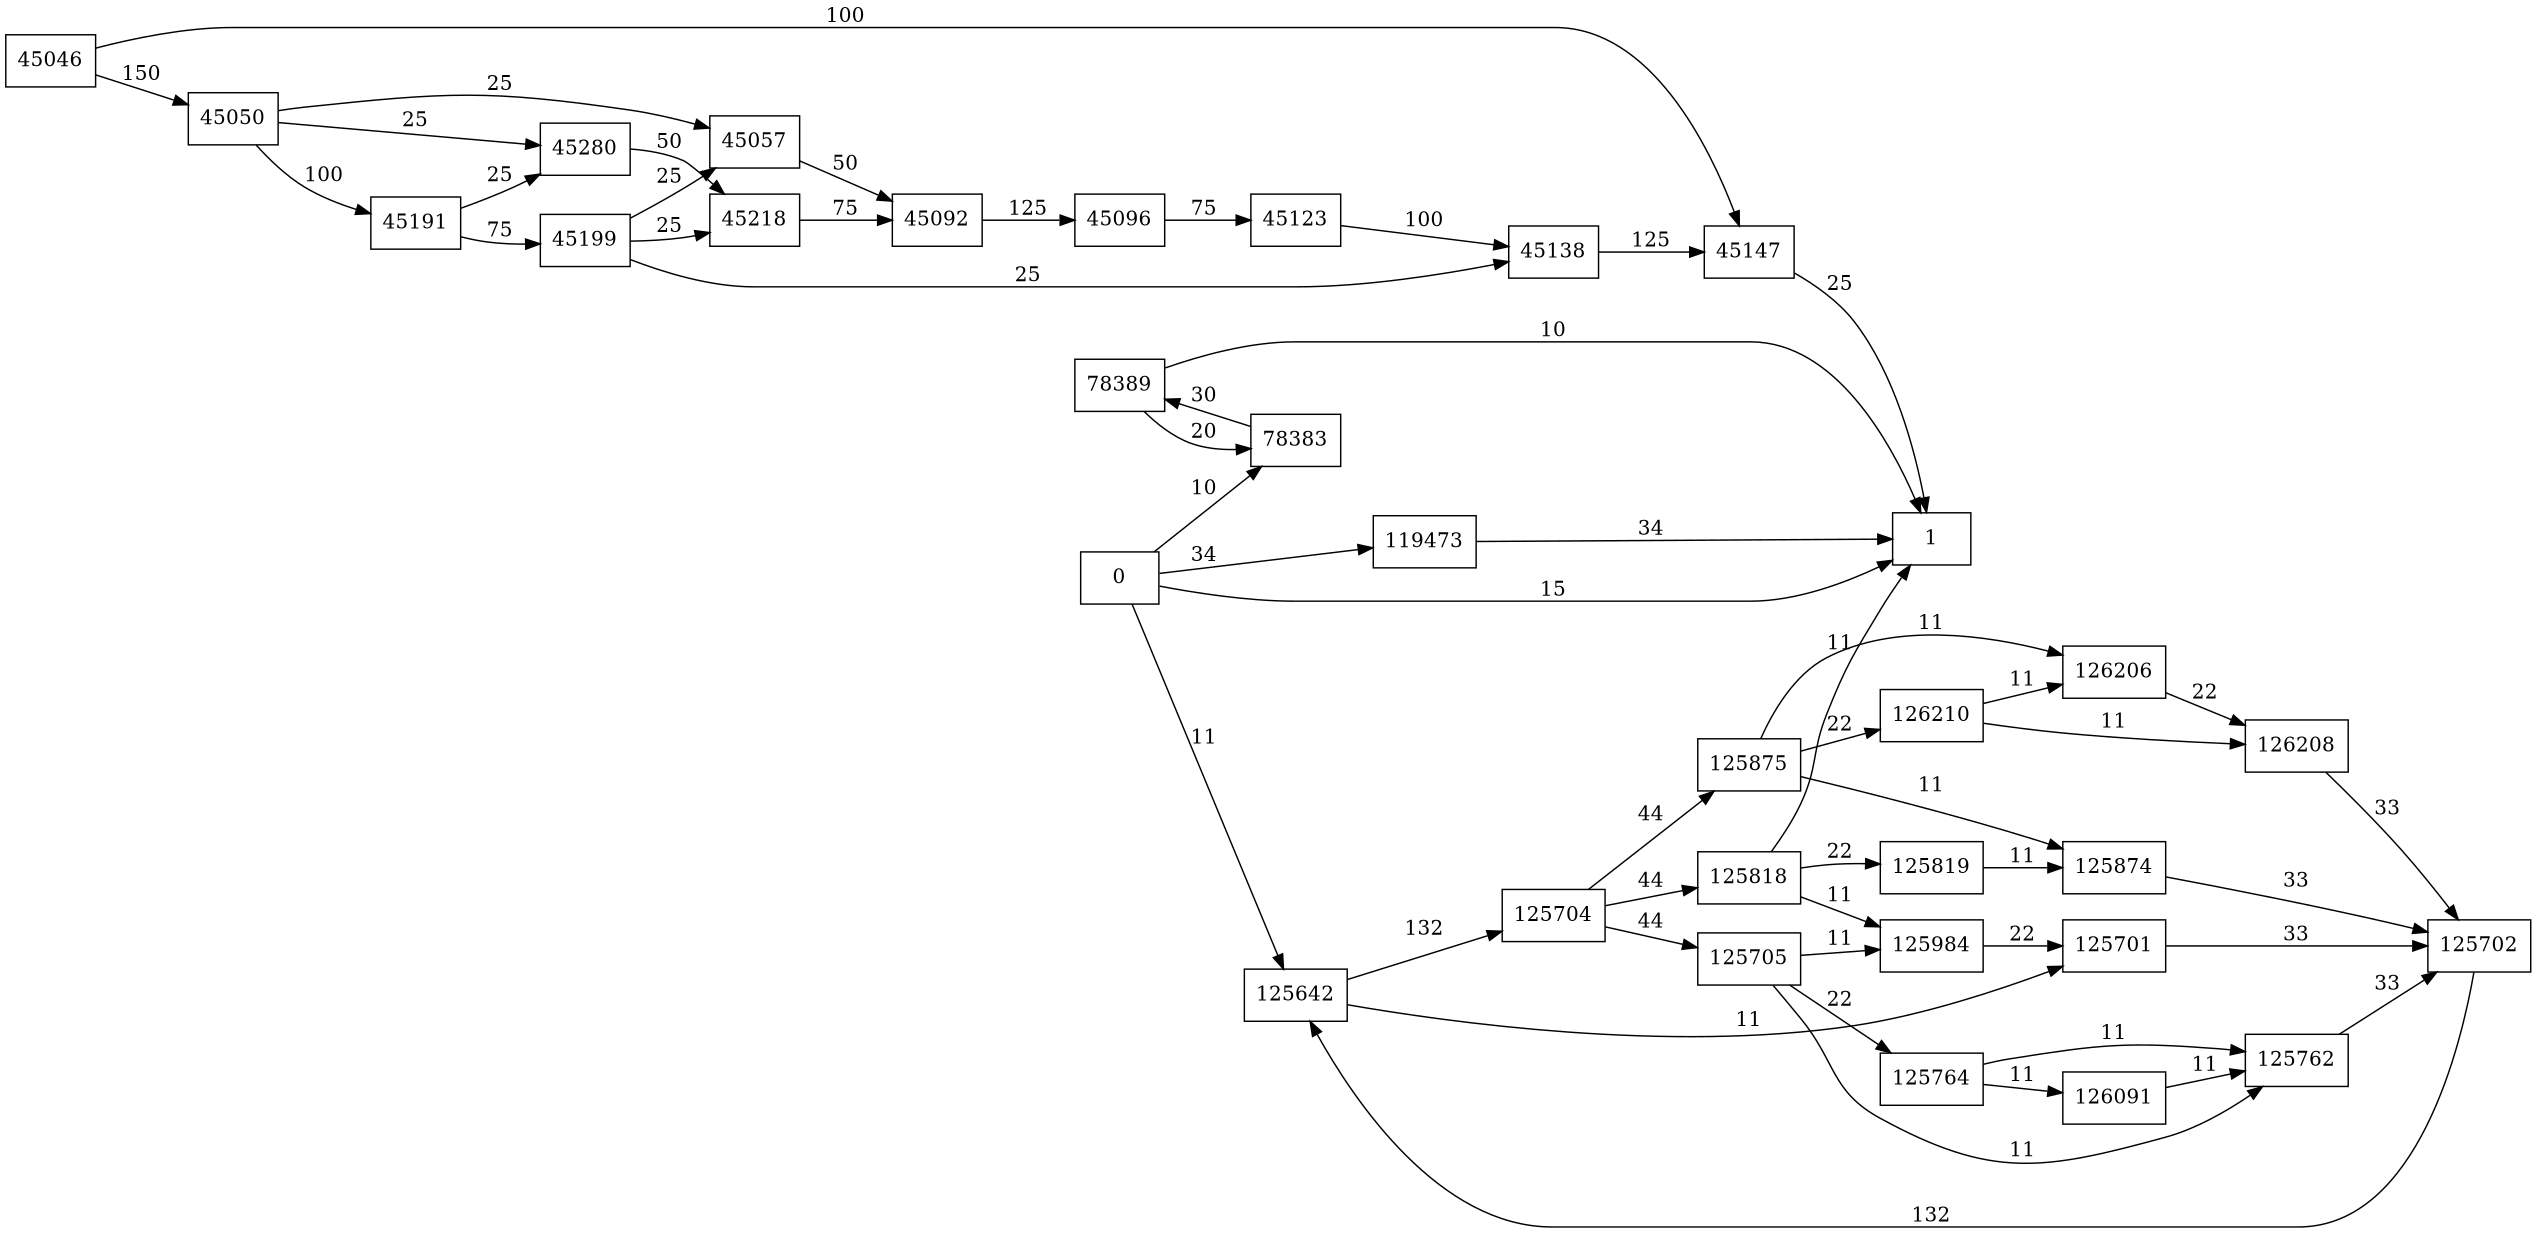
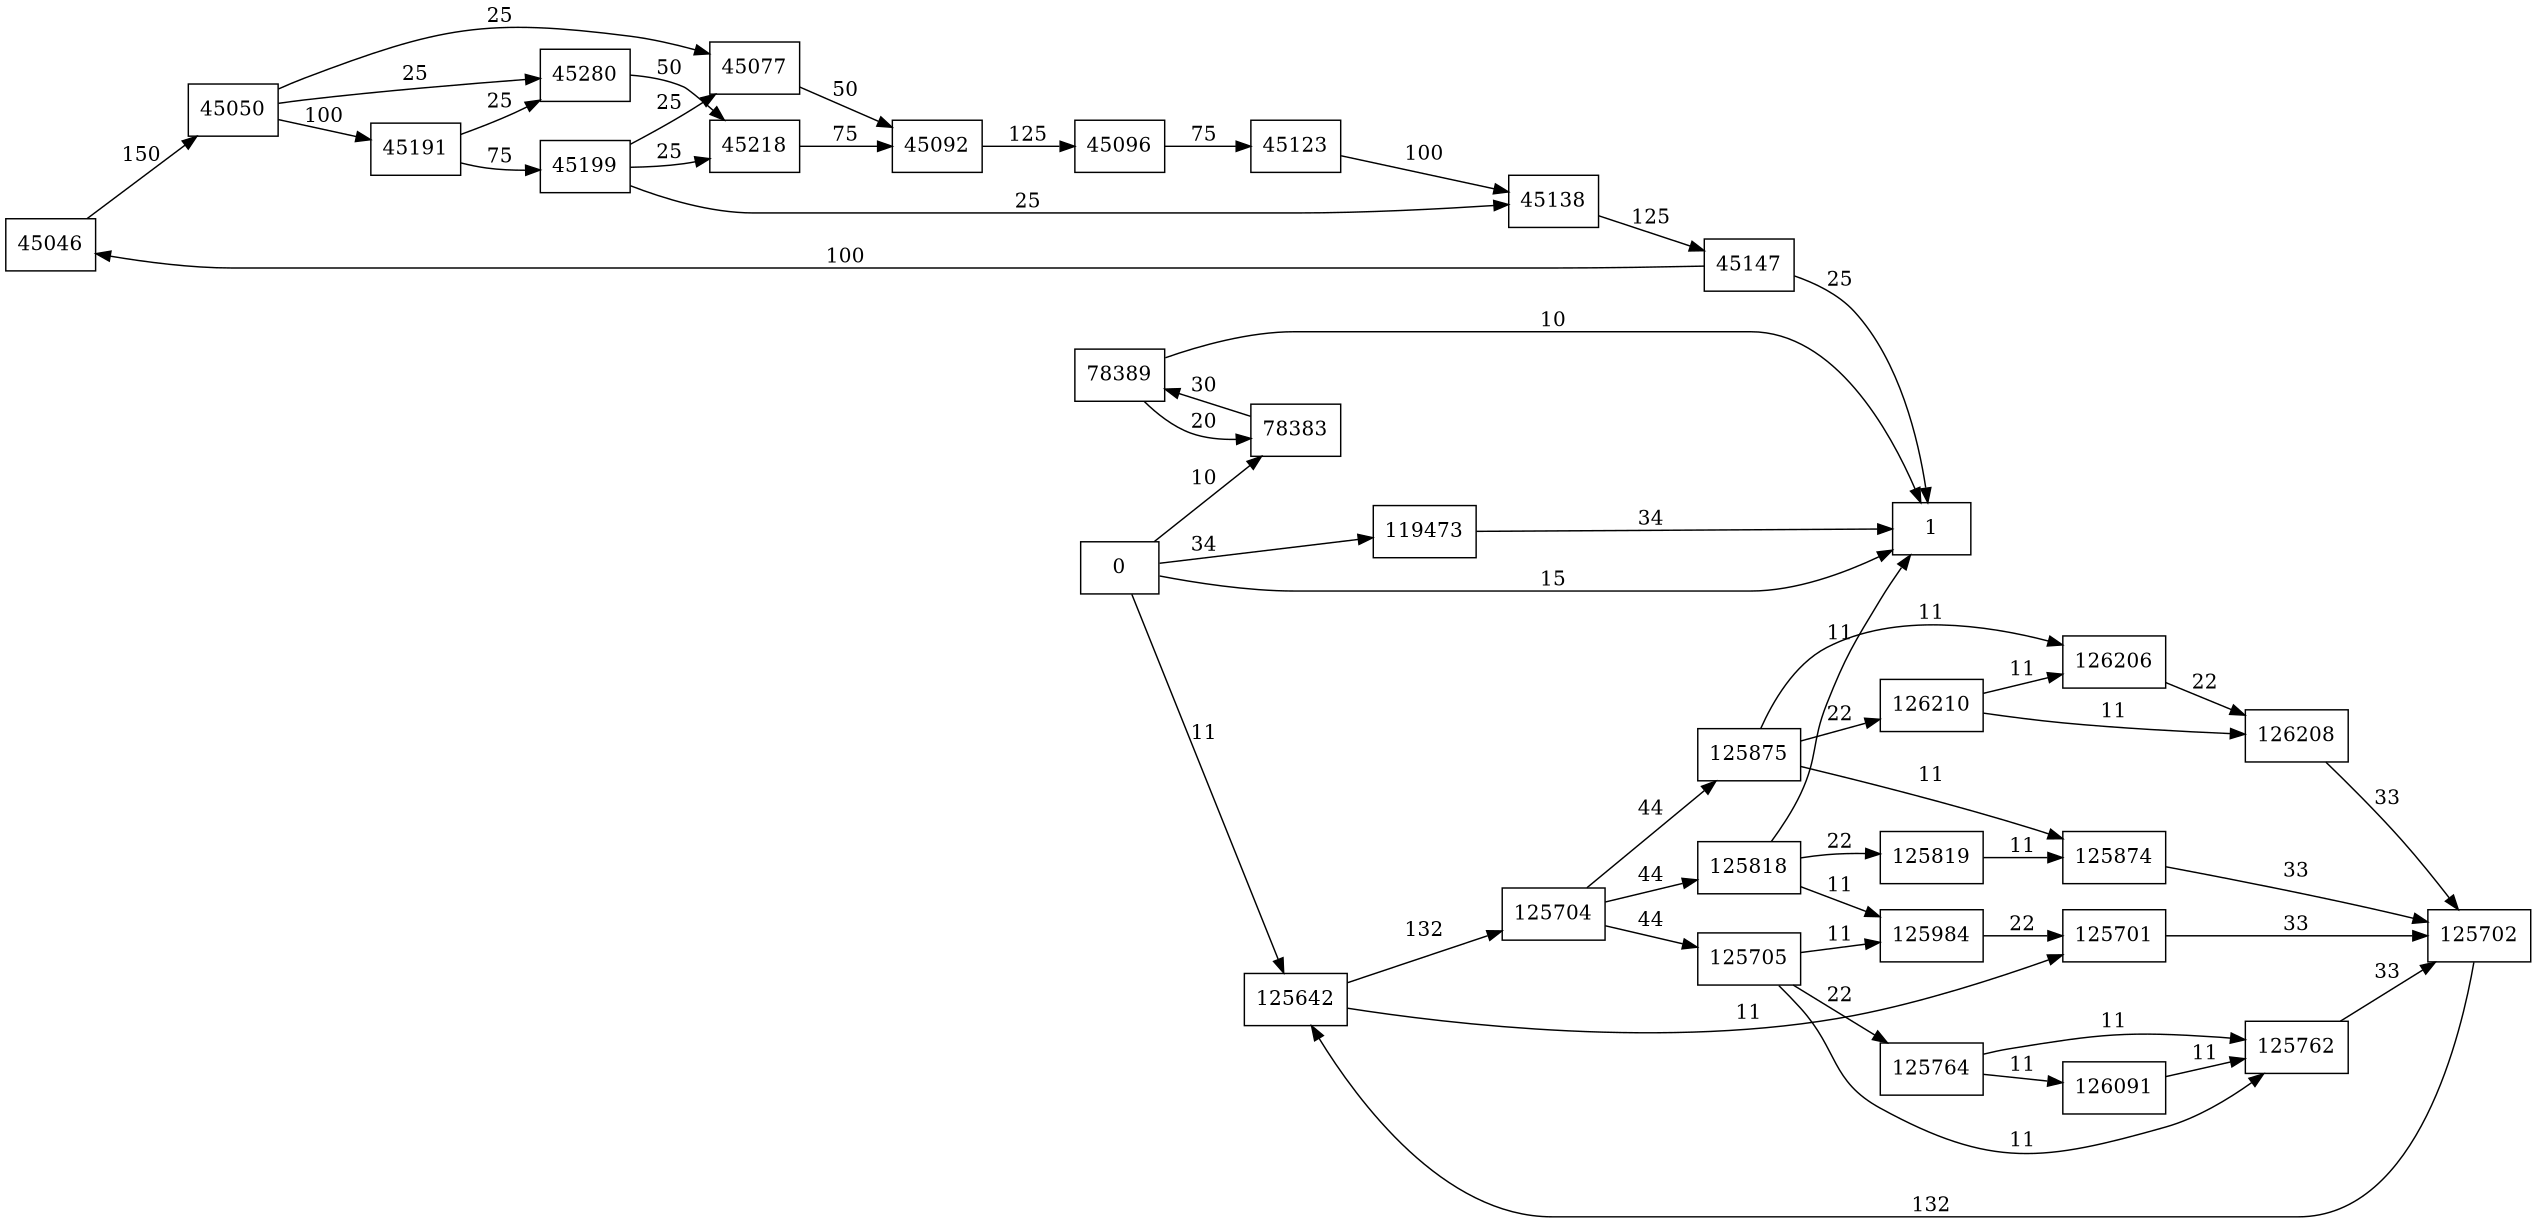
edge "45046" -> "45147": reversed
node "45057": label "45057" -> "45077"
